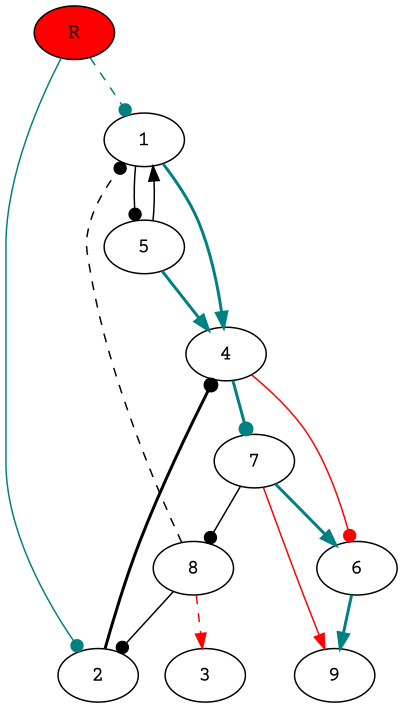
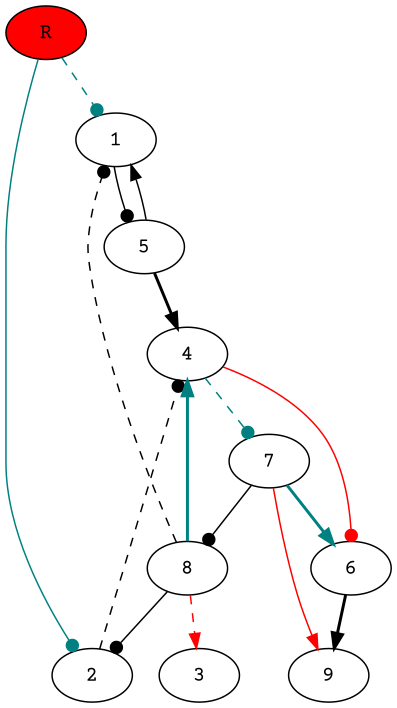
edge "1" -> "4": now "8" -> "4"
edge "5" -> "4": color teal -> black
edge "4" -> "7": style bold -> dashed
edge "2" -> "4": style bold -> dashed
edge "6" -> "9": color teal -> black
